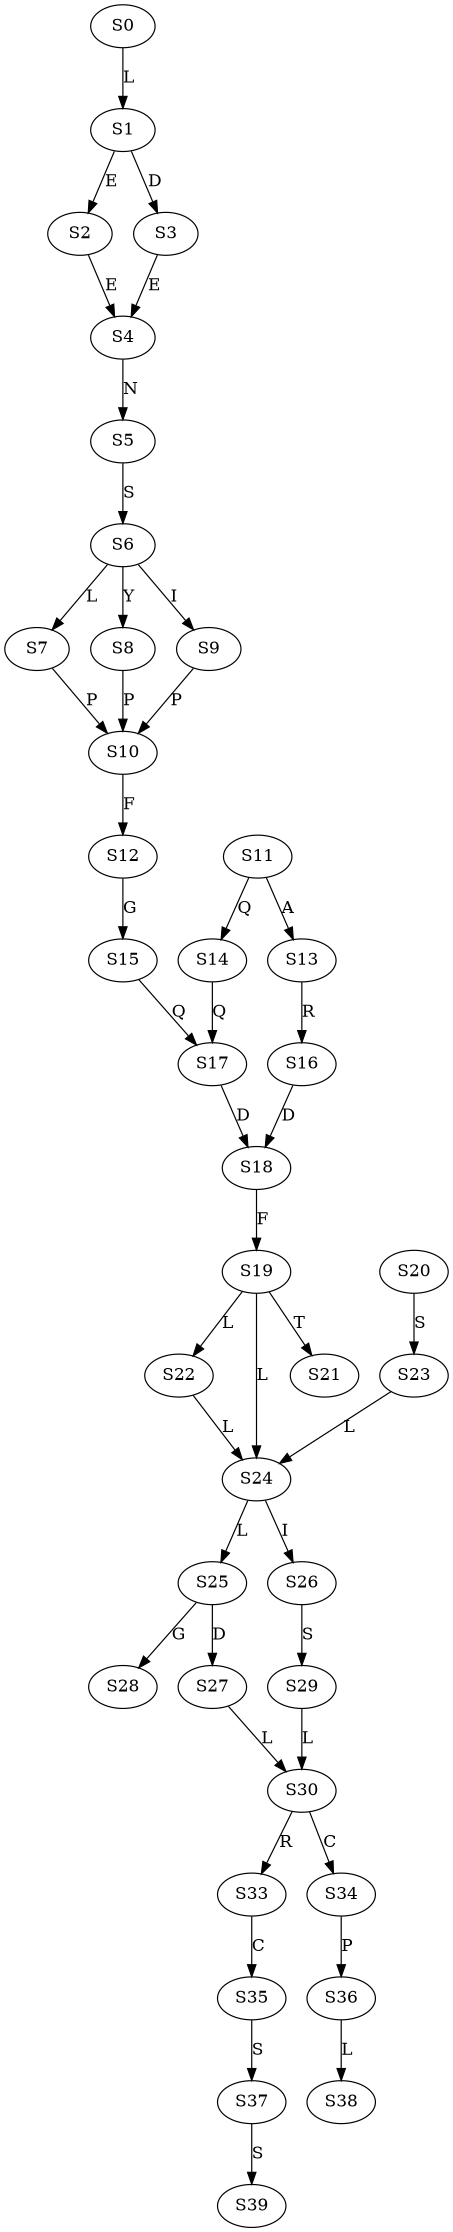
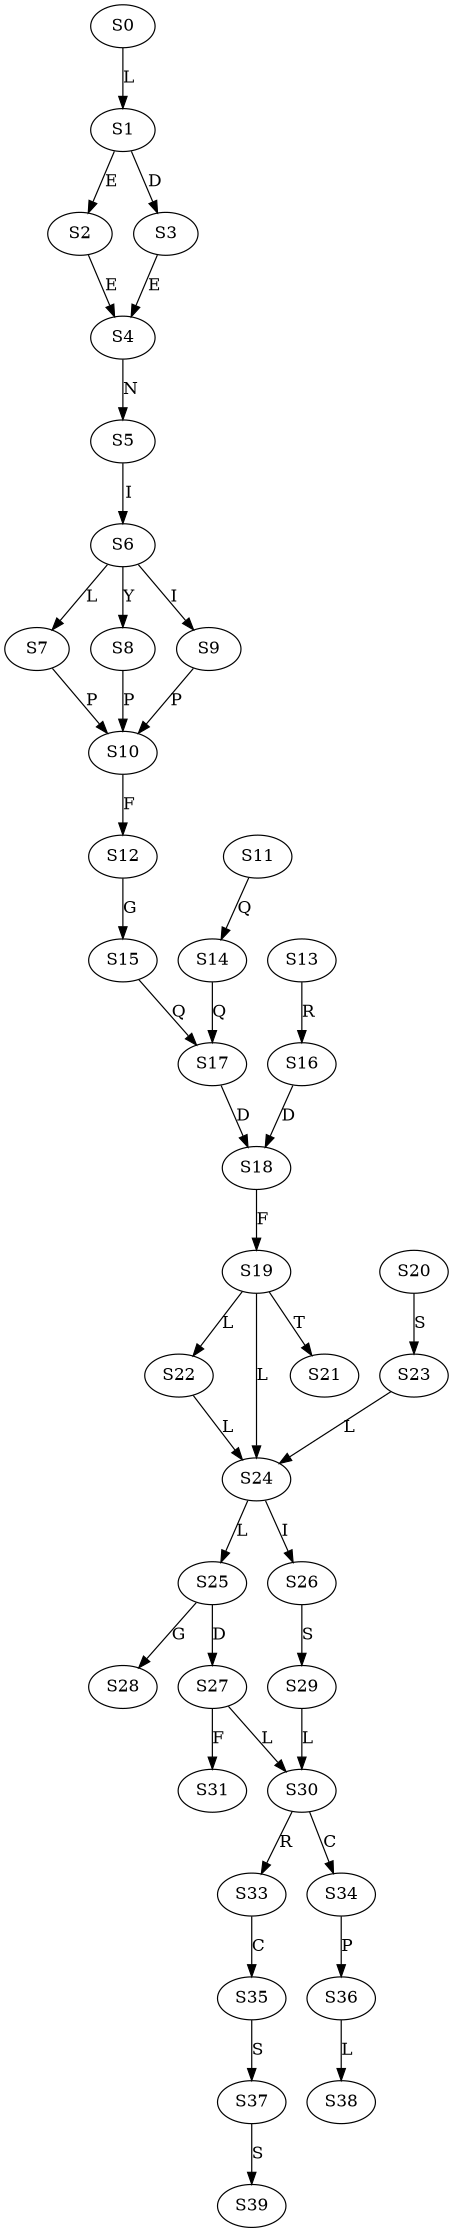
edge "S5" -> "S6": label "S" -> "I"
edge "S11" -> "S13": removed, label "A"
node "S31": added
